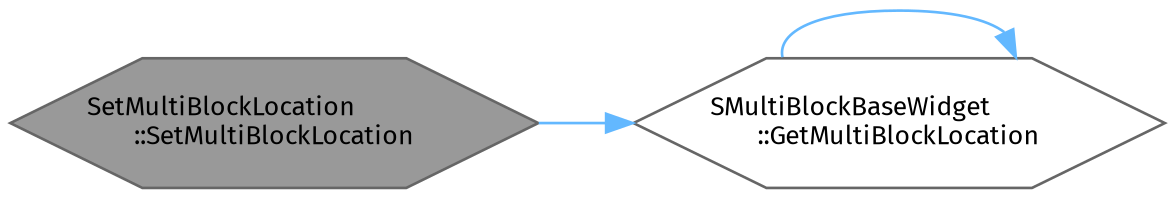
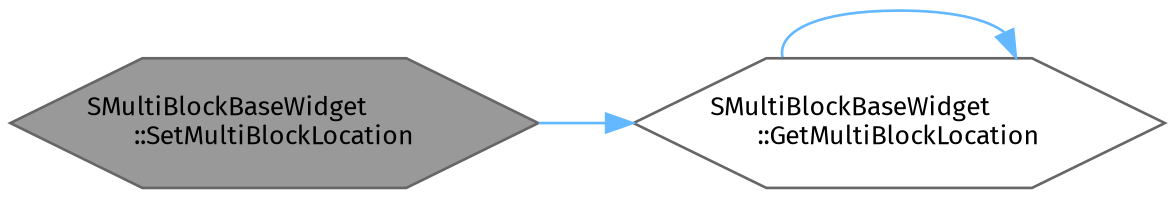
node "SetMultiBlockLocation ::SetMultiBlockLocation": label "SetMultiBlockLocation ::SetMultiBlockLocation" -> "SMultiBlockBaseWidget ::SetMultiBlockLocation"
